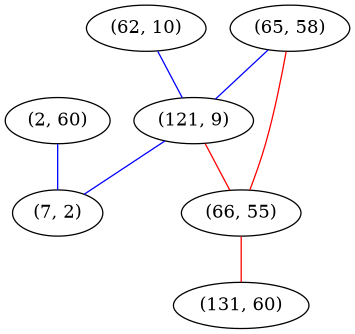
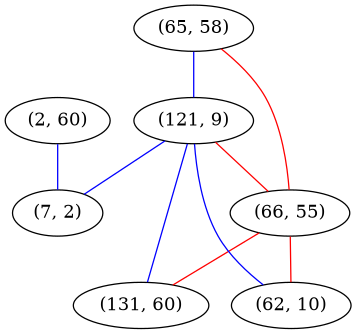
edge "(121, 9)" -- "(131, 60)": added
edge "(66, 55)" -- "(62, 10)": added
